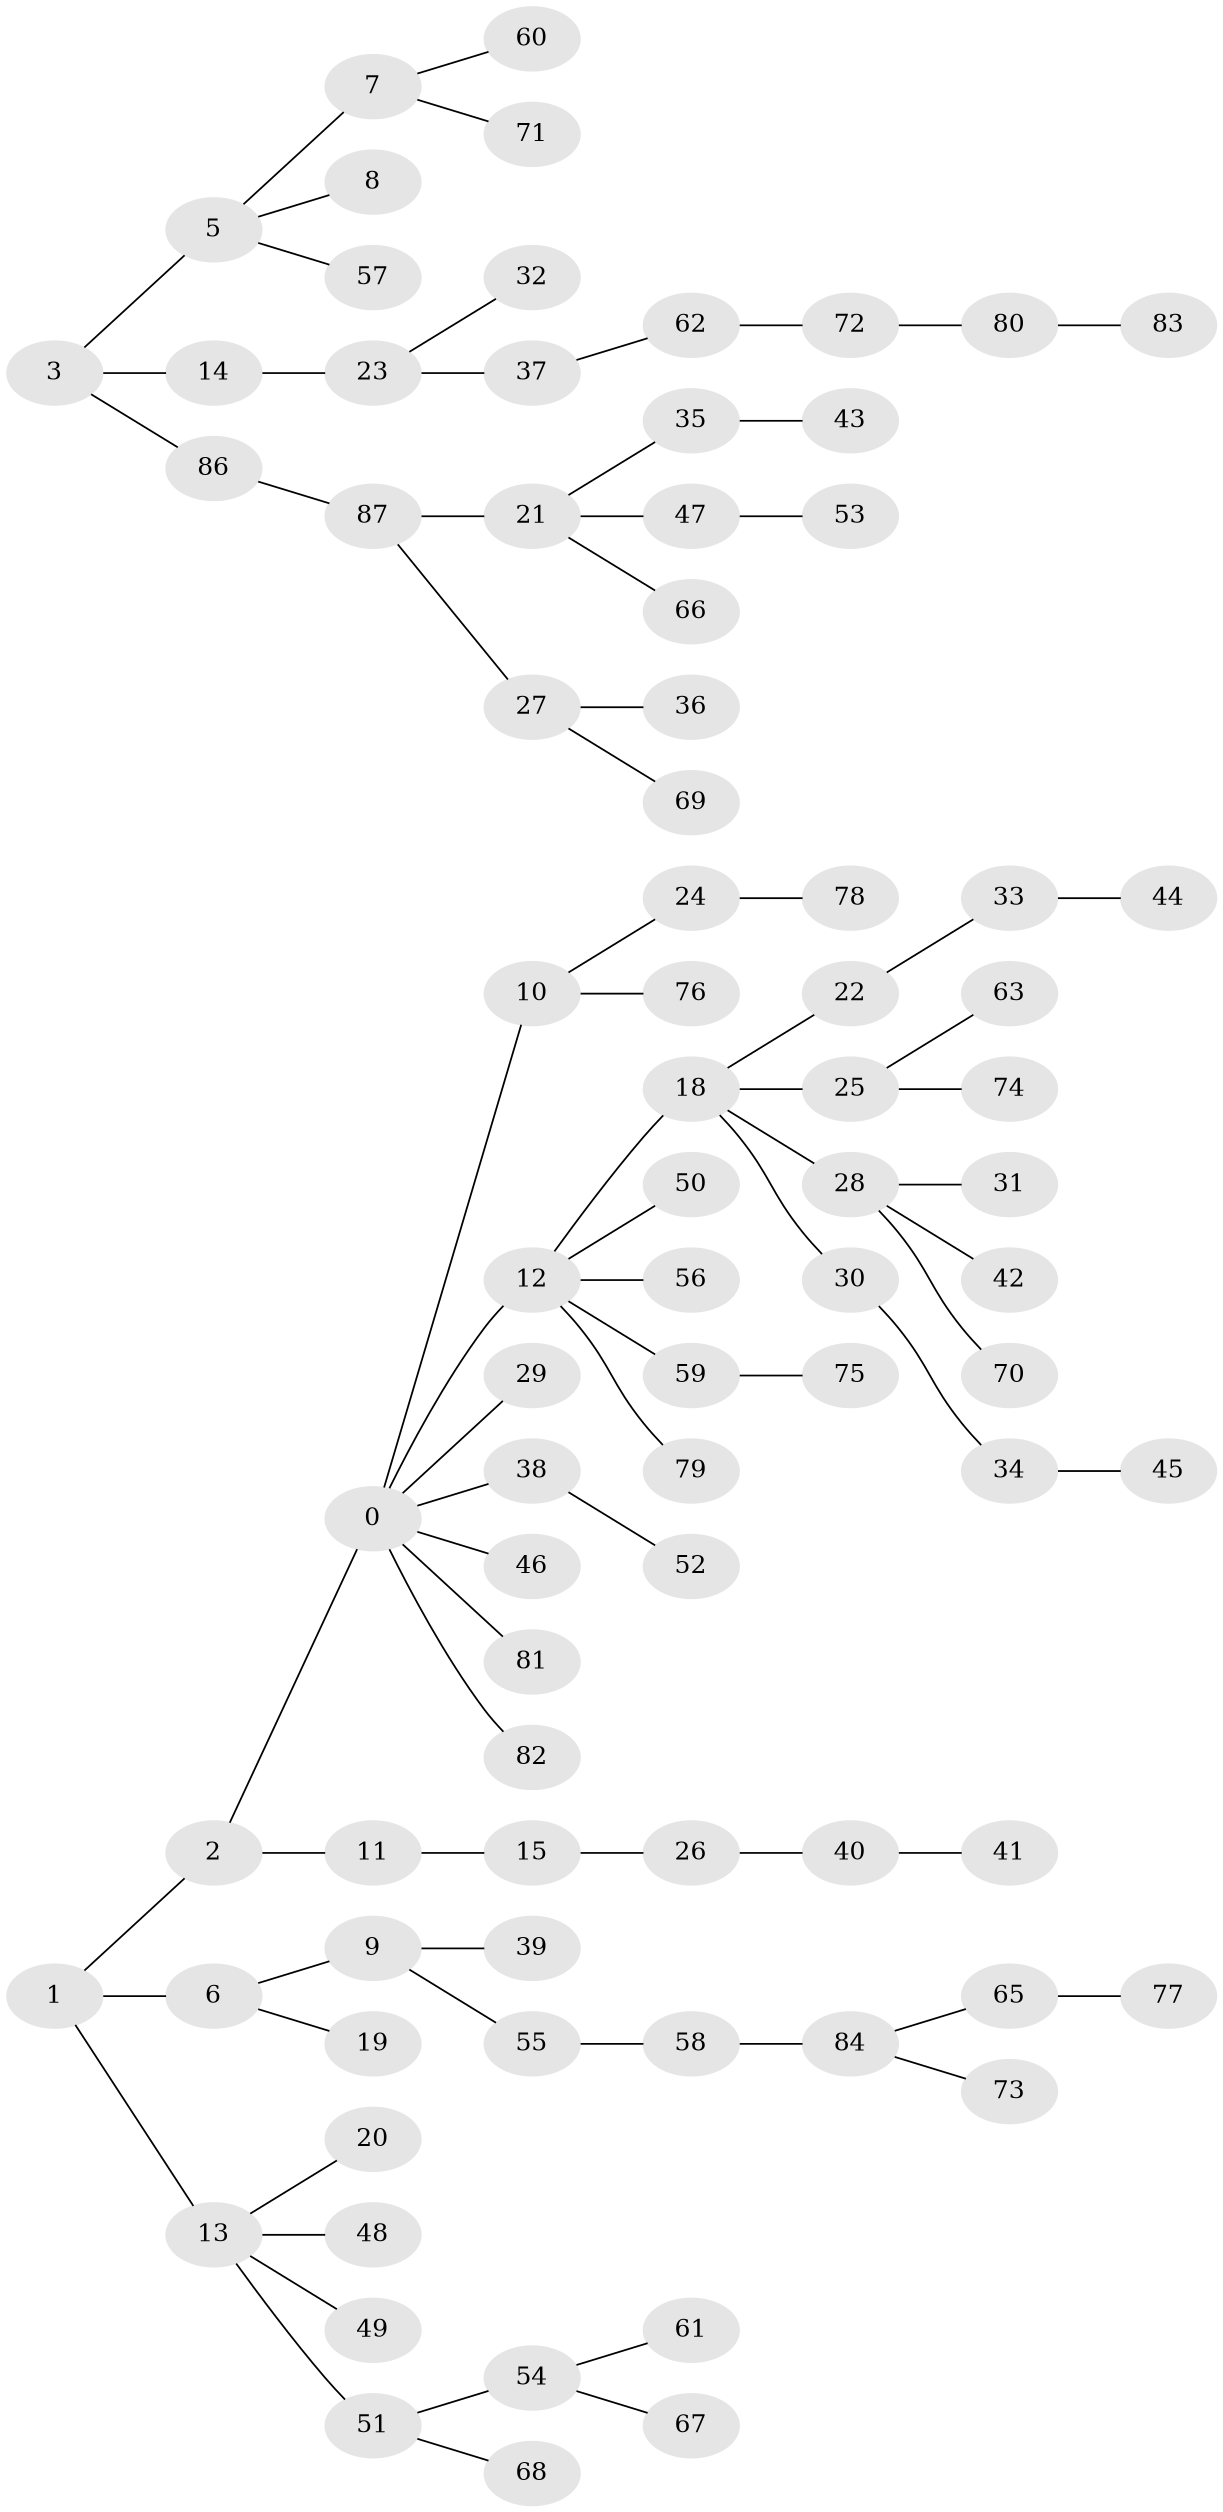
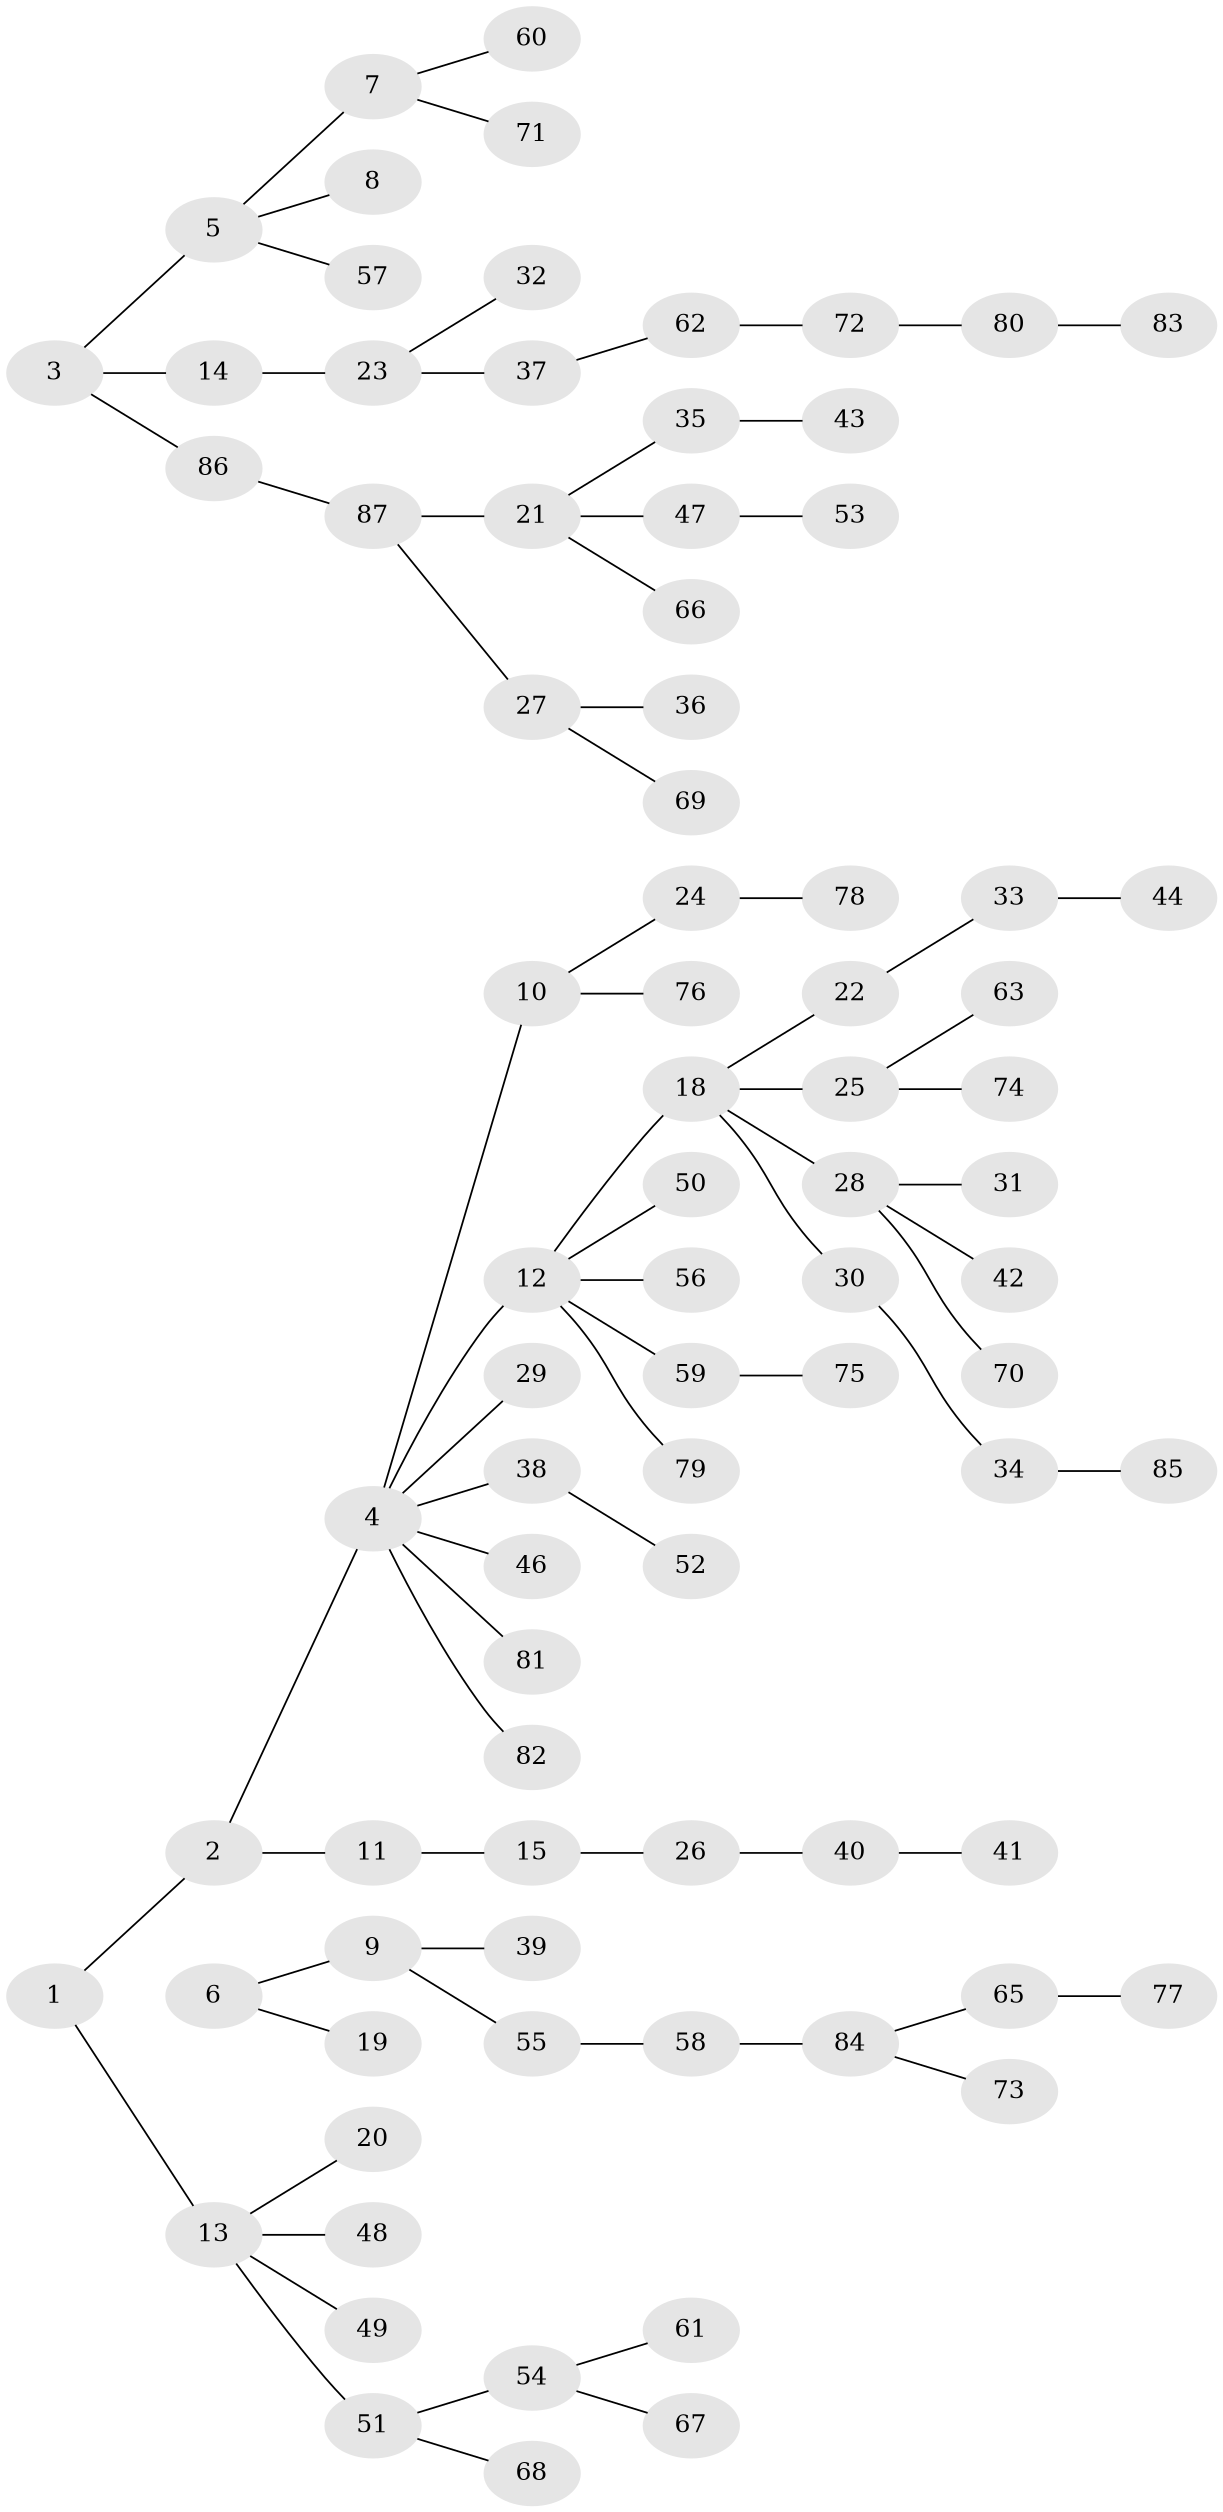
node "45": label "45" -> "85"
node "0": label "0" -> "4"
edge "1" -- "6": removed
